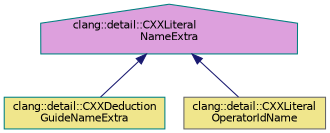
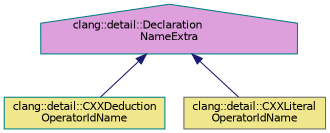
node "clang::detail::CXXLiteral NameExtra": label "clang::detail::CXXLiteral NameExtra" -> "clang::detail::Declaration NameExtra"
node "clang::detail::CXXDeduction GuideNameExtra": label "clang::detail::CXXDeduction GuideNameExtra" -> "clang::detail::CXXDeduction OperatorIdName"
